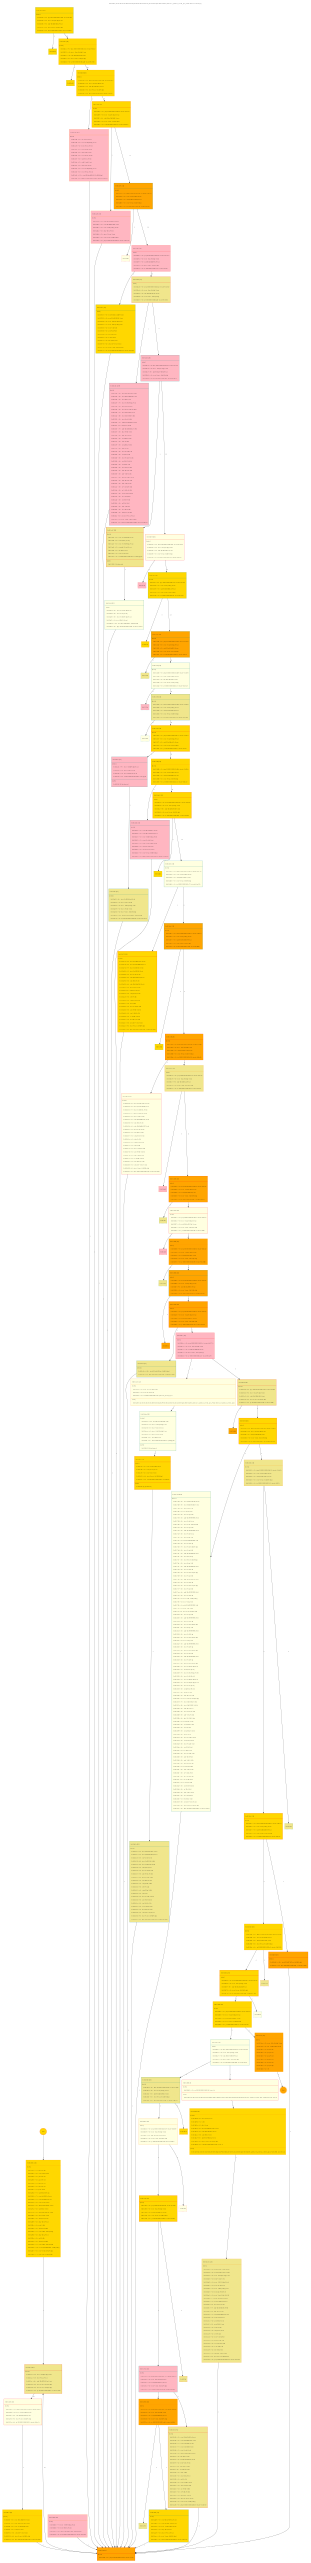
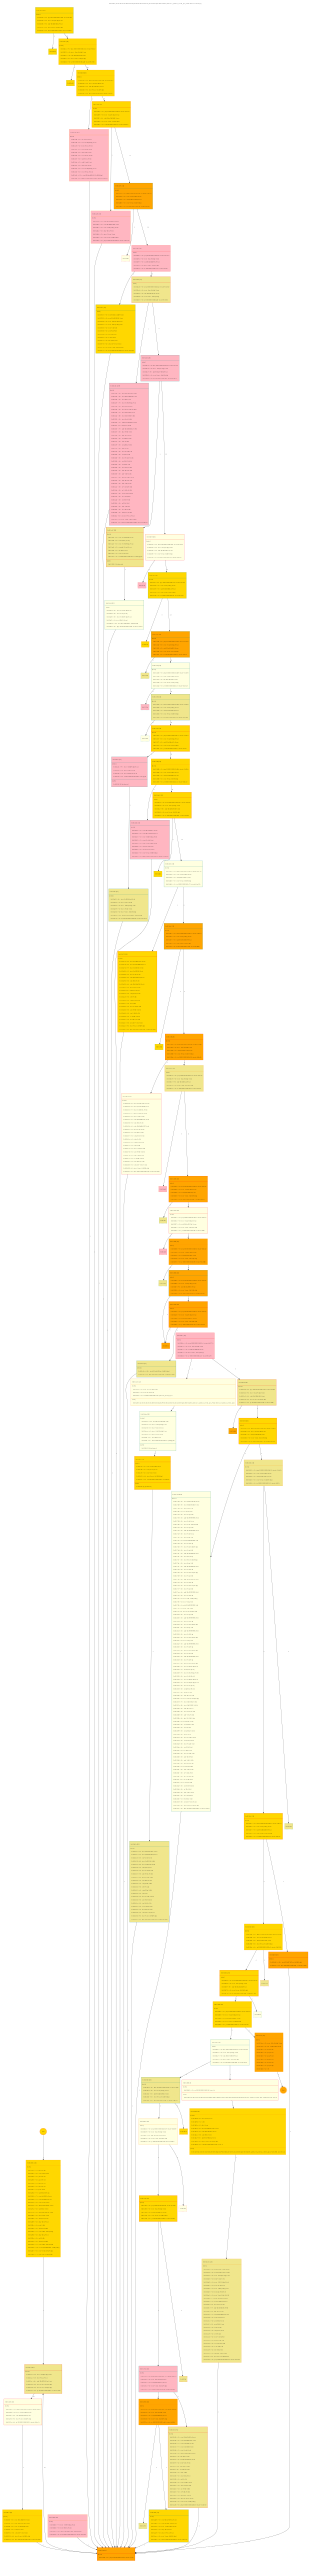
edge "0x4015a0 [28]" -> "0x4015bc [28]": now "0x4015a0 [28]" -> "0x402221"
